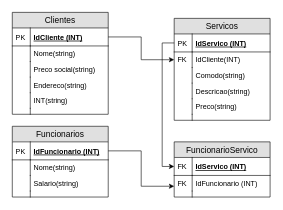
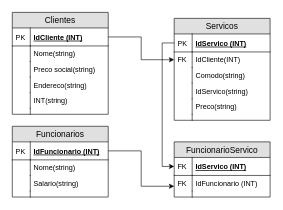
node "Descricao(string)": label "Descricao(string)" -> "IdServico(string)"
